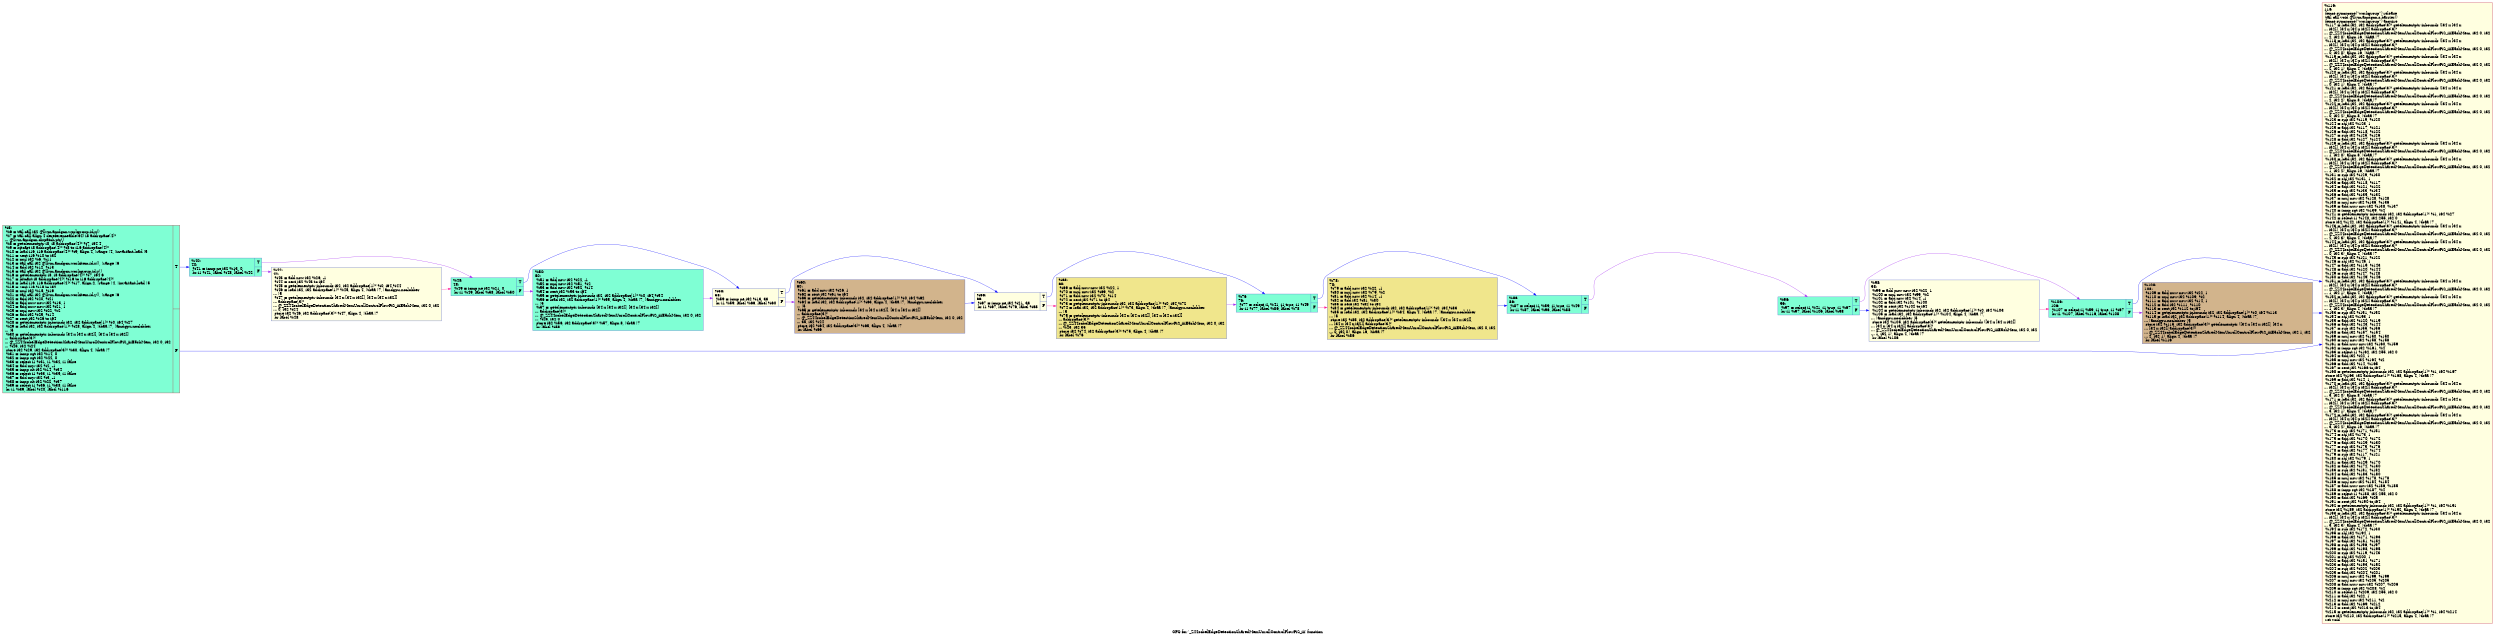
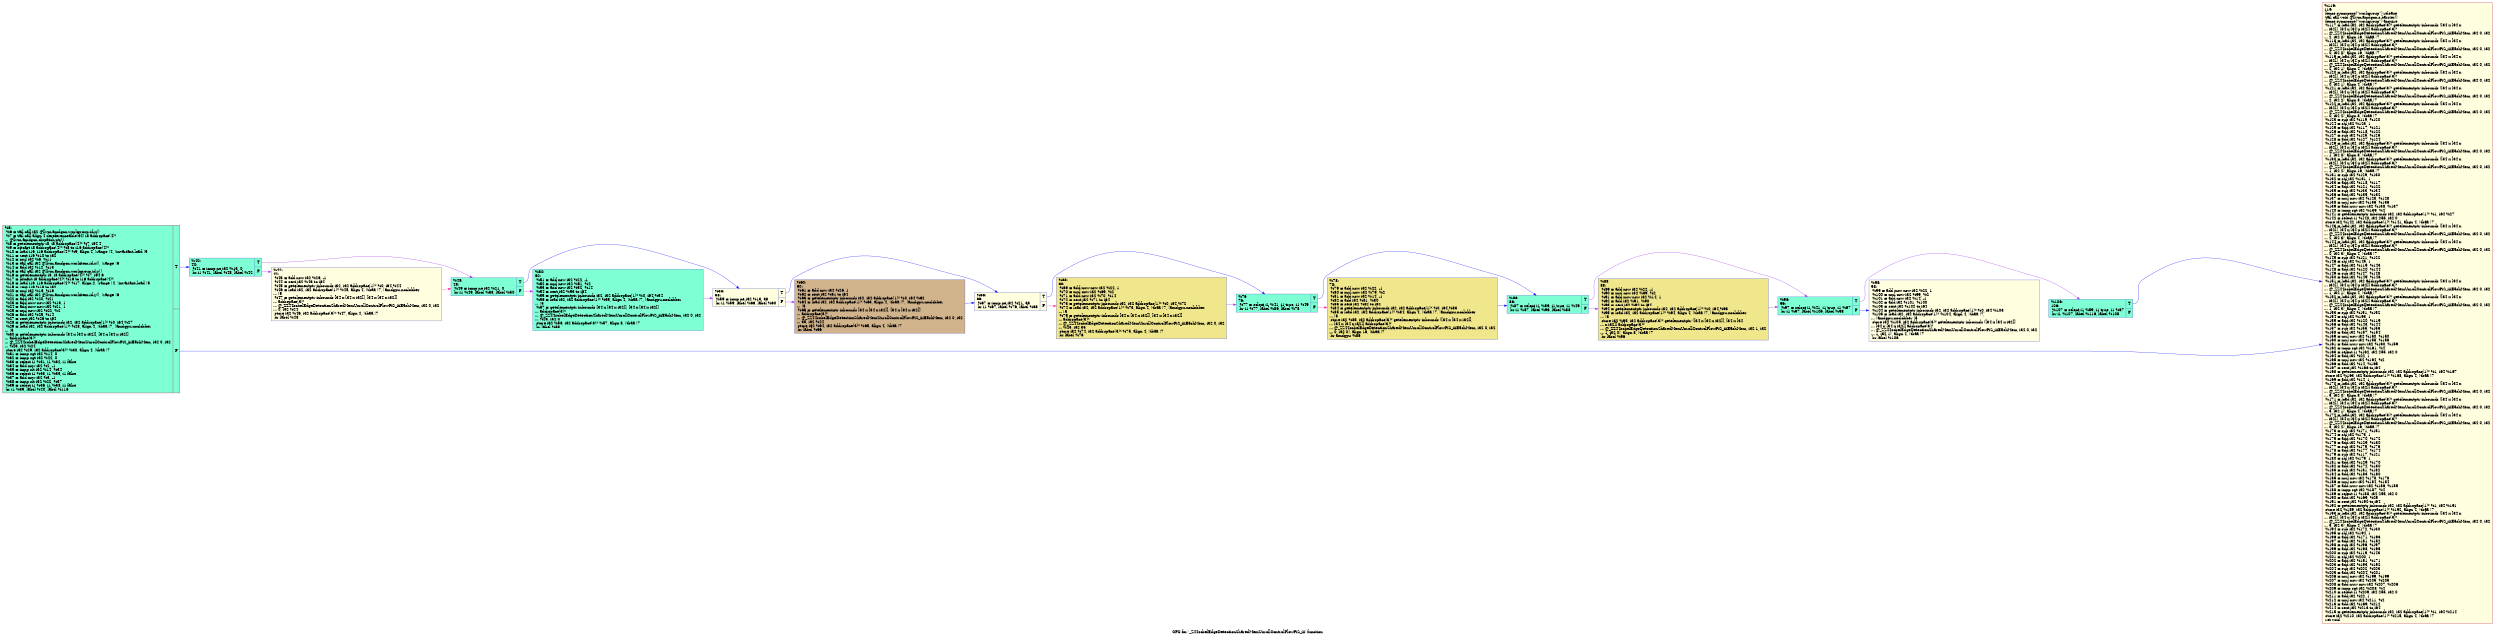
node "%88:": added
edge "%98:" -> "%106:": removed
node "%108:": removed
node "%78:": text "br label %86" -> "br amdgpu %86"
